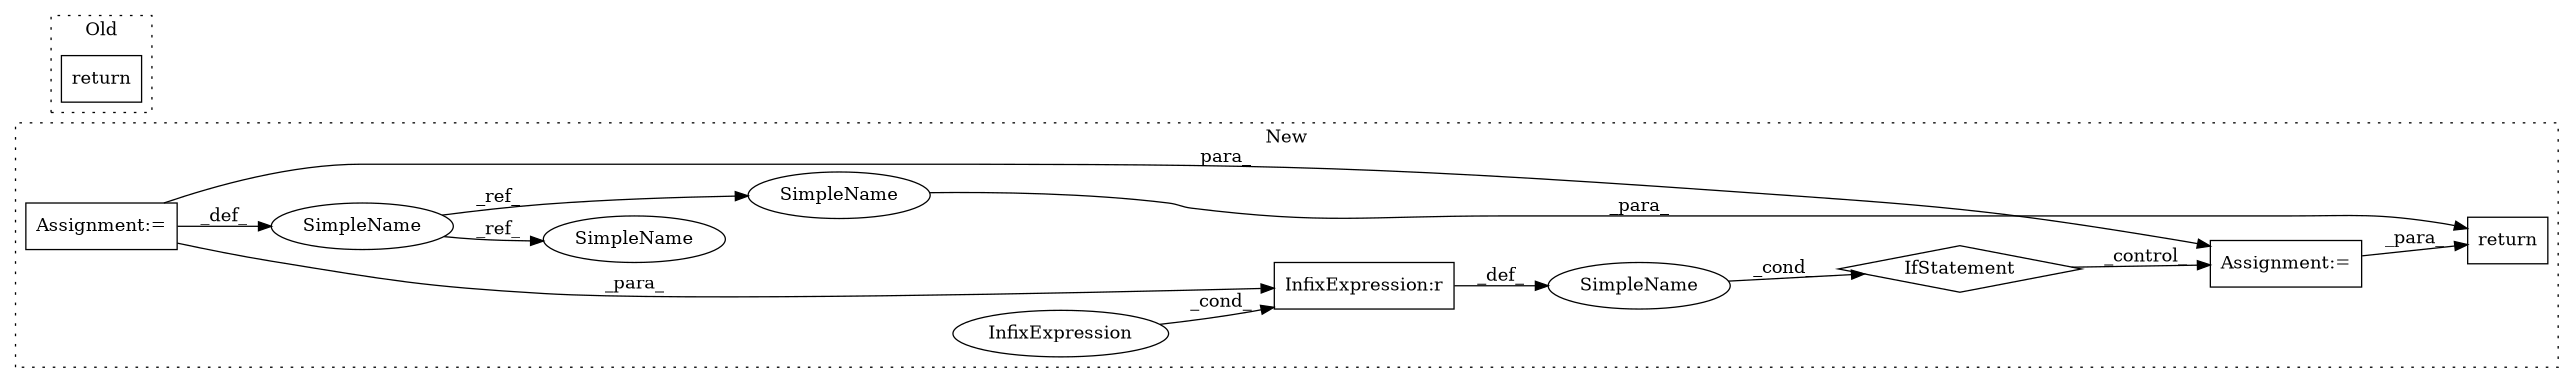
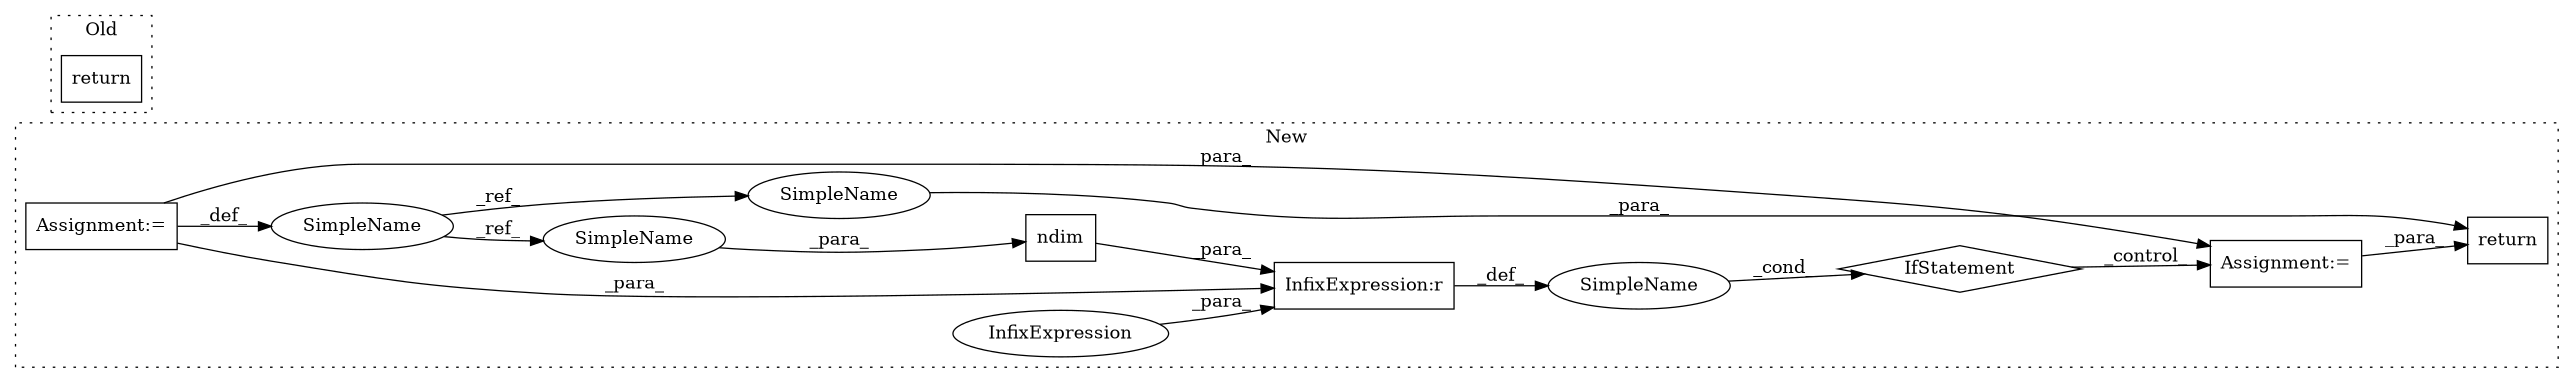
node "ndim": added
edge "InfixExpression" -> "InfixExpression:r": label "_cond_" -> "_para_"
